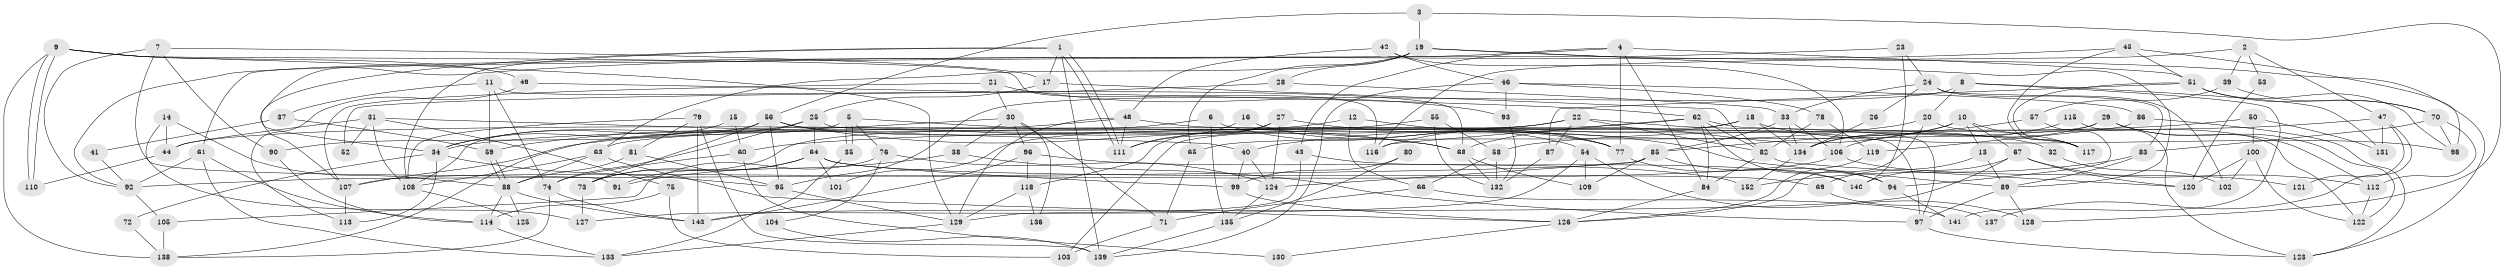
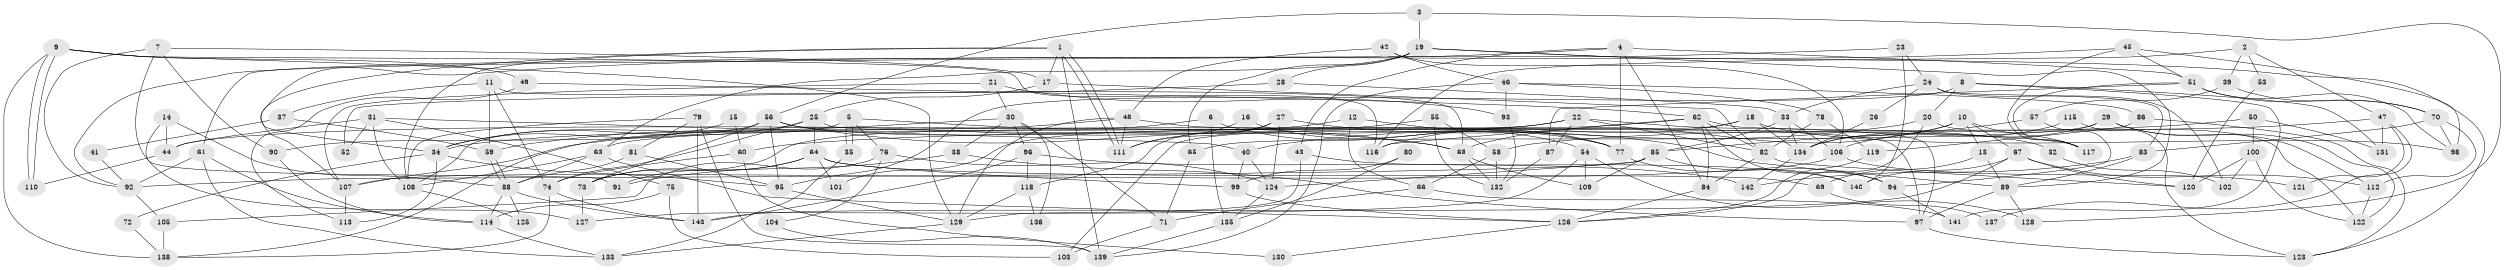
node "152": label "152" -> "142"
